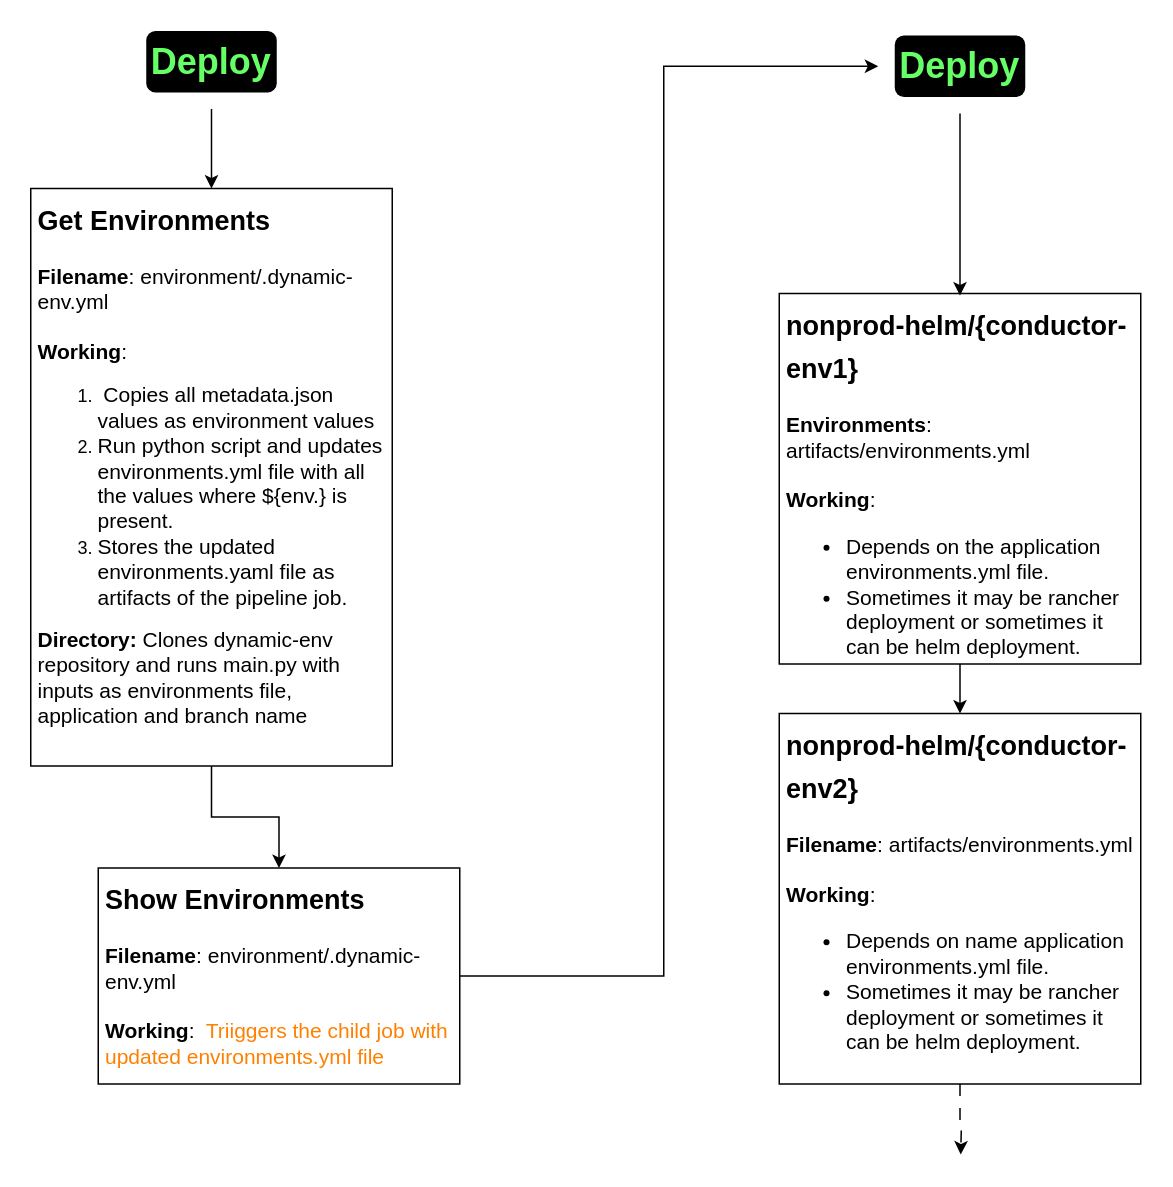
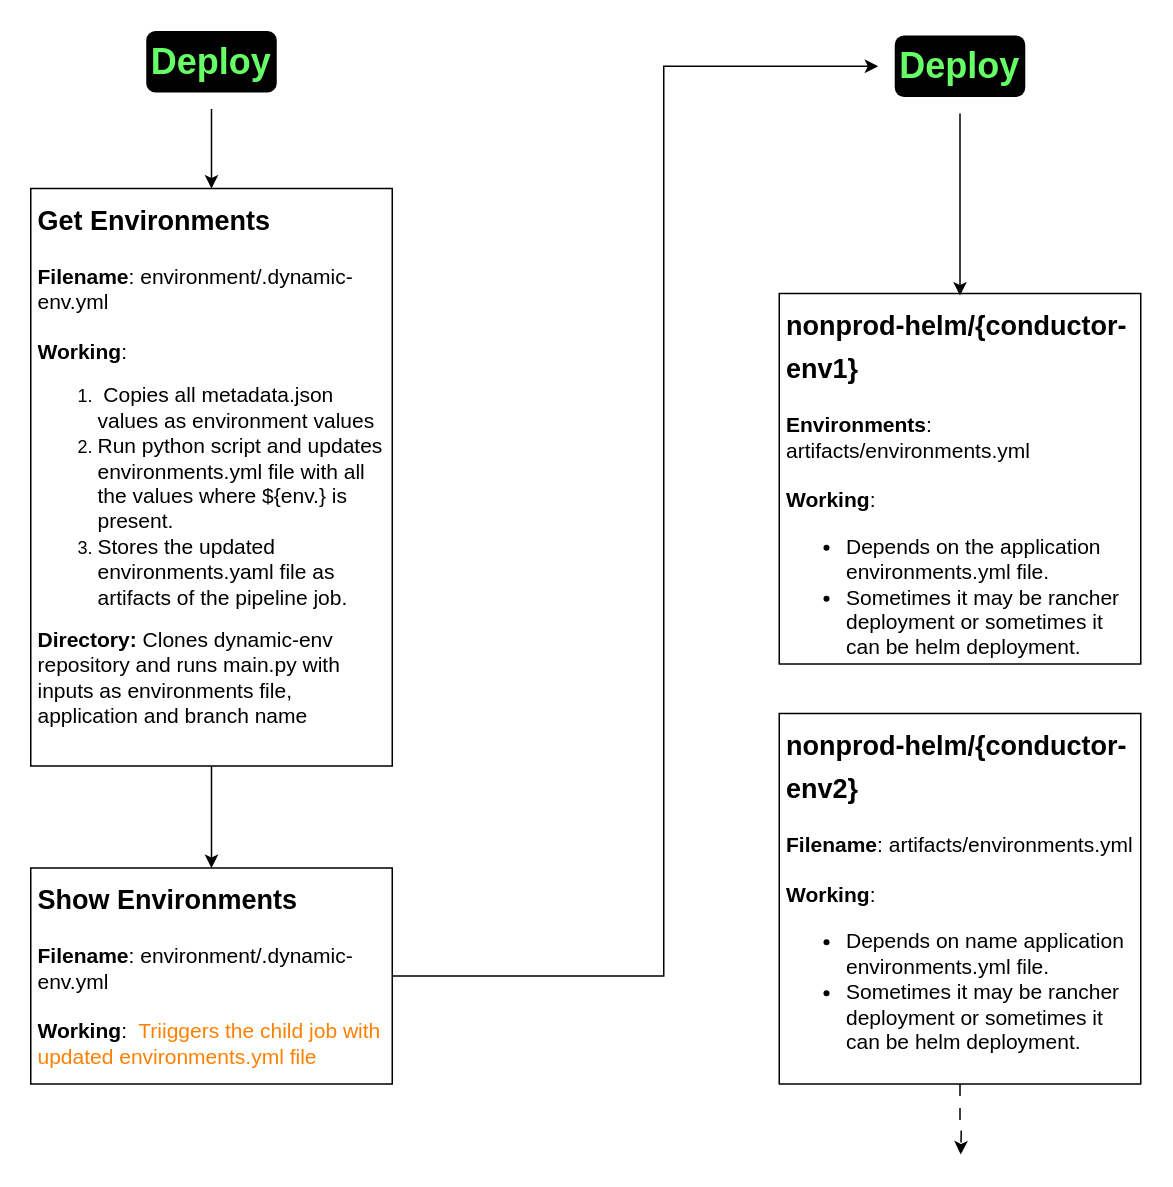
edge "nonprod-helm/{conductor-env1} Environments: artifacts/environments.yml Working: Depends on the application environments.yml file. Sometimes it may be rancher deployment or sometimes it can be helm deployment." -> "nonprod-helm/{conductor-env2} Filename: artifacts/environments.yml Working: Depends on name application environments.yml file. Sometimes it may be rancher deployment or sometimes it can be helm deployment.": removed
node "Show Environments Filename: environment/.dynamic-env.yml Working: Triiggers the child job with updated environments.yml file": moved (279, 976) -> (212, 976)
